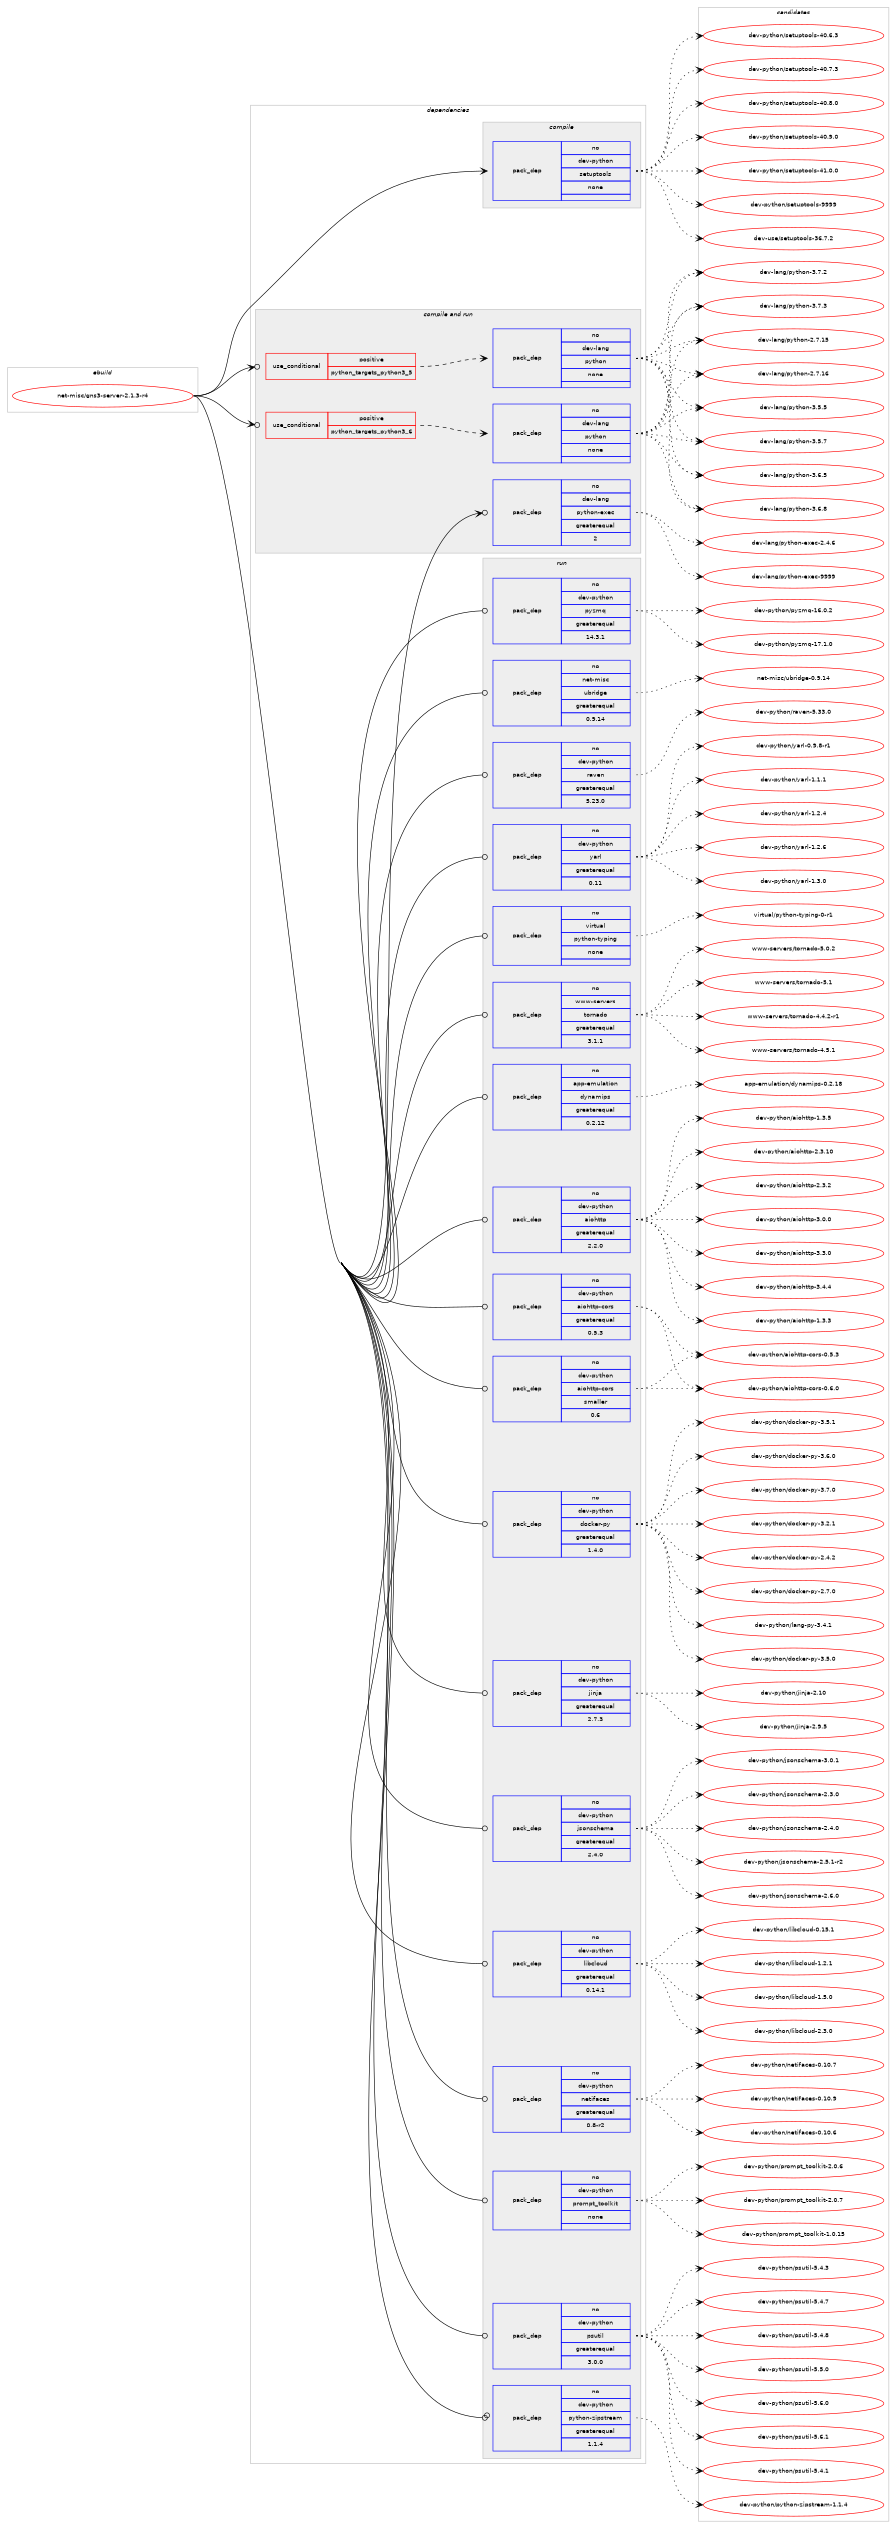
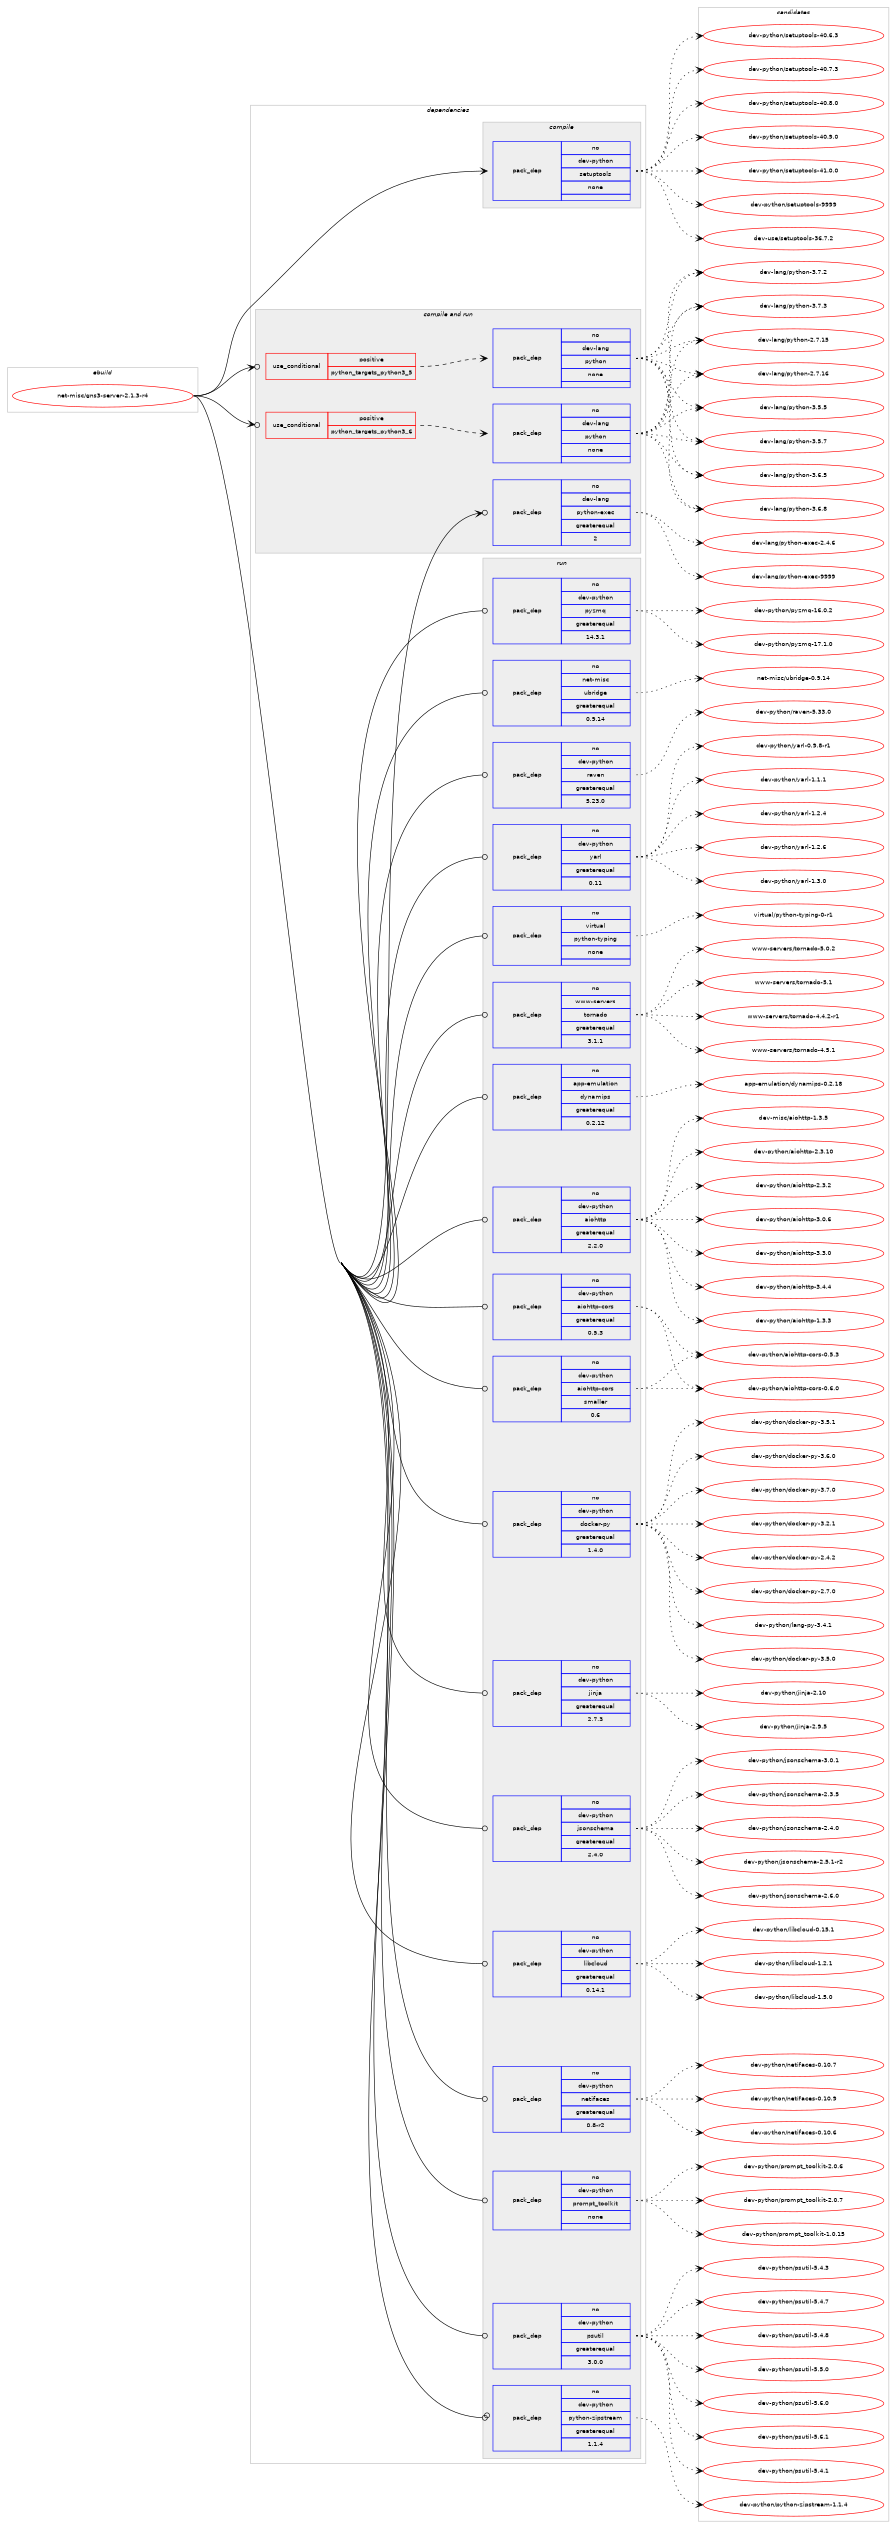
node "dev-python/aiohttp-1.3.5": label "dev-python/aiohttp-1.3.5" -> "dev-misc/aiohttp-1.3.5"
node "dev-python/aiohttp-3.0.0": label "dev-python/aiohttp-3.0.0" -> "dev-python/aiohttp-3.0.6"
node "dev-python/jsonschema-2.3.0": label "dev-python/jsonschema-2.3.0" -> "dev-python/jsonschema-2.3.5"
node "dev-python/libcloud-2.3.0": removed
